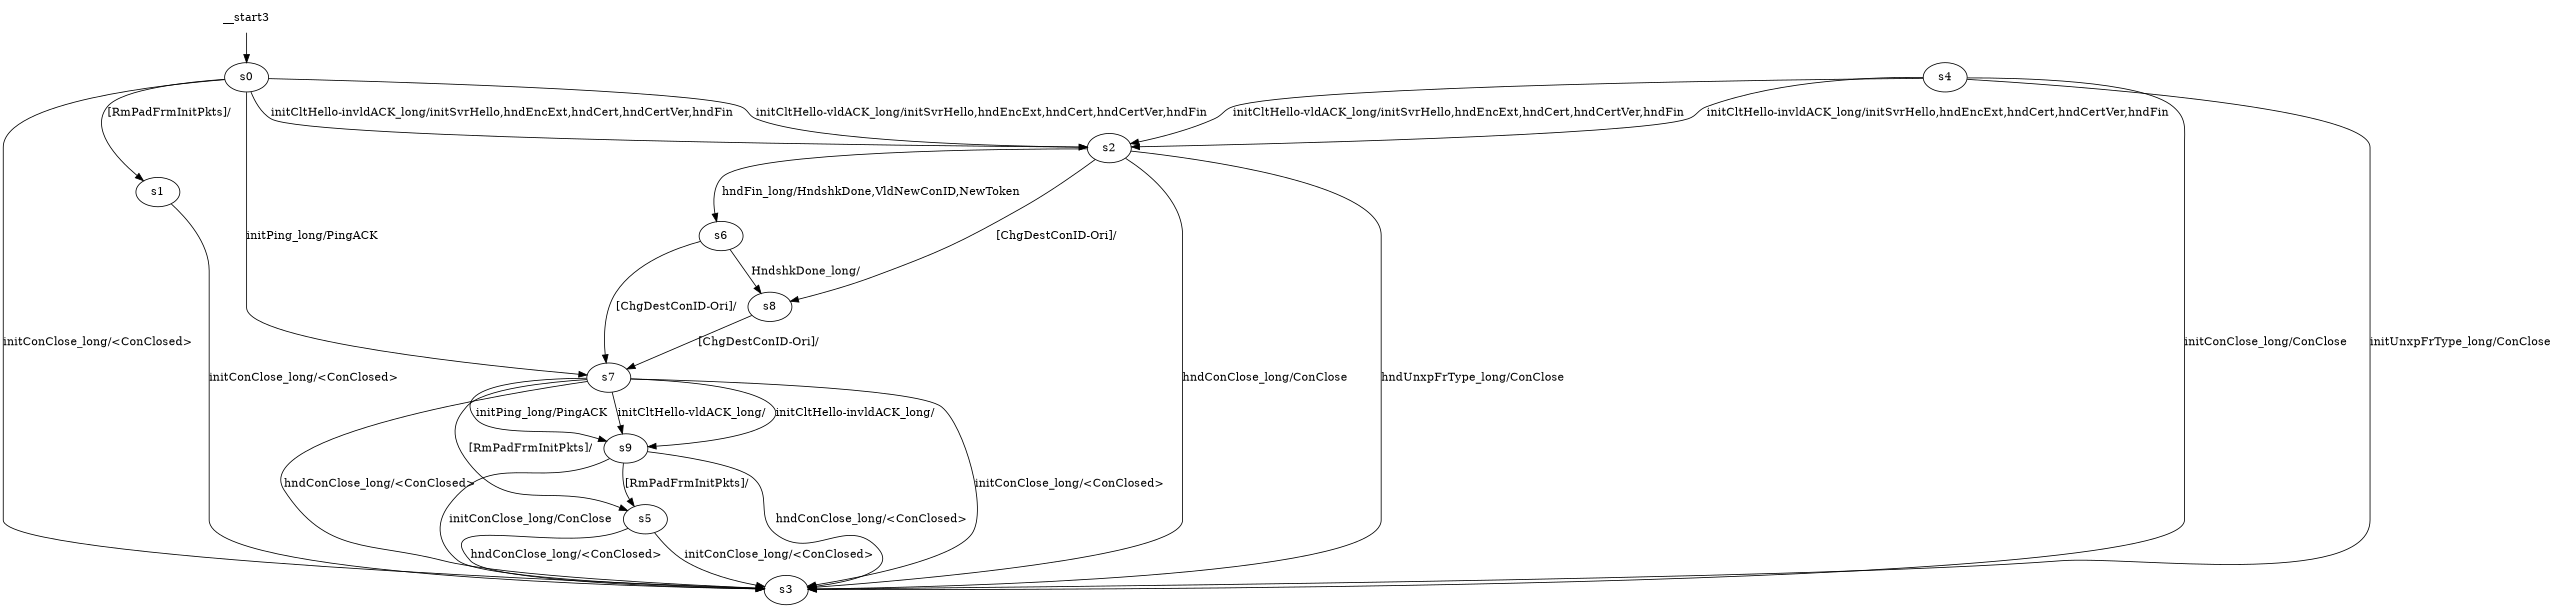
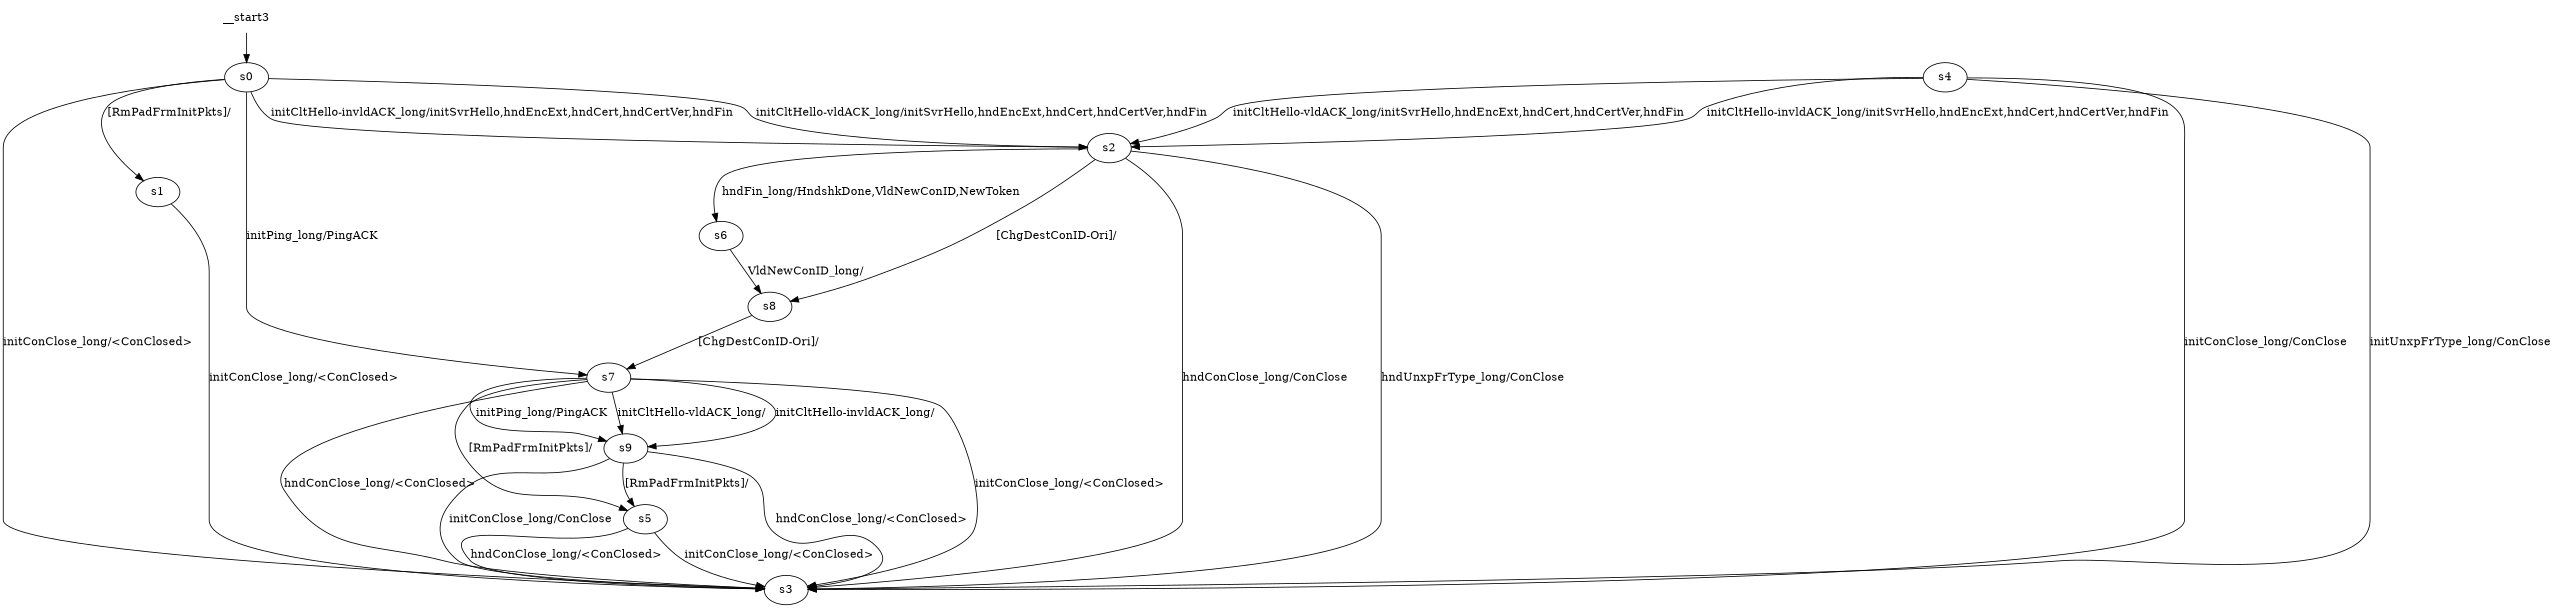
edge "s6" -> "s8": label "HndshkDone_long/ " -> "VldNewConID_long/ "
edge "s6" -> "s7": removed, label "[ChgDestConID-Ori]/"
